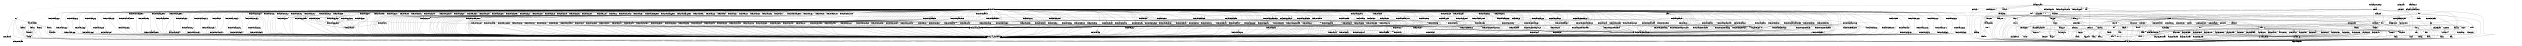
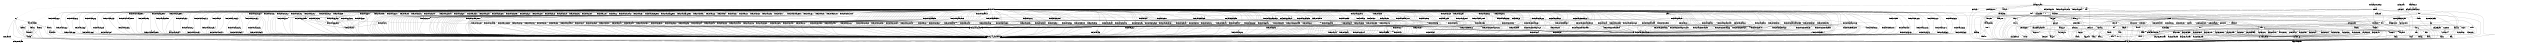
node "libnl-3-cli": label "libnl-3-cli" -> "pppox-3-cli"
node "deny-module-nf-nat": label "deny-module-nf-nat" -> "kernel-module-nf-nat"
